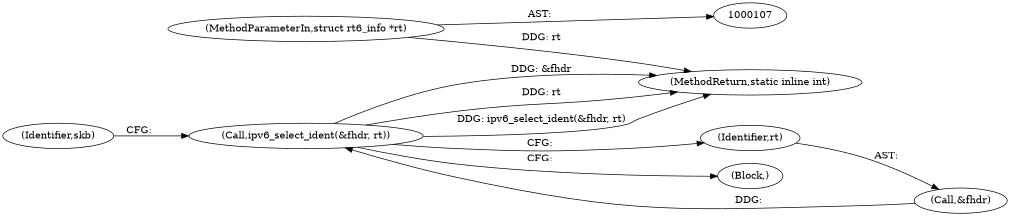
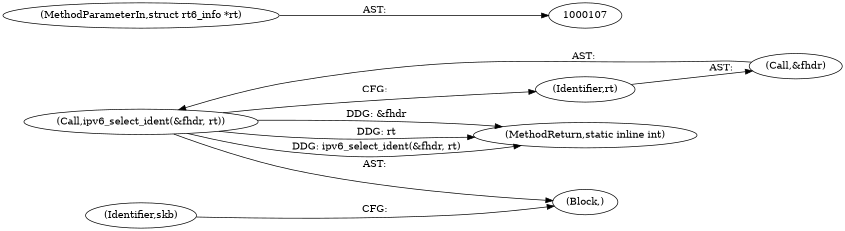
edge "(MethodParameterIn,struct rt6_info *rt)" -> "(MethodReturn,static inline int)": removed, label "DDG: rt"
edge "(Identifier,skb)" -> "(Call,ipv6_select_ident(&fhdr, rt))": now "(Identifier,skb)" -> "(Block,)"
edge "(Call,ipv6_select_ident(&fhdr, rt))" -> "(Block,)": label "CFG: " -> "AST: "
edge "(Call,&fhdr)" -> "(Call,ipv6_select_ident(&fhdr, rt))": label "DDG: " -> "AST: "
